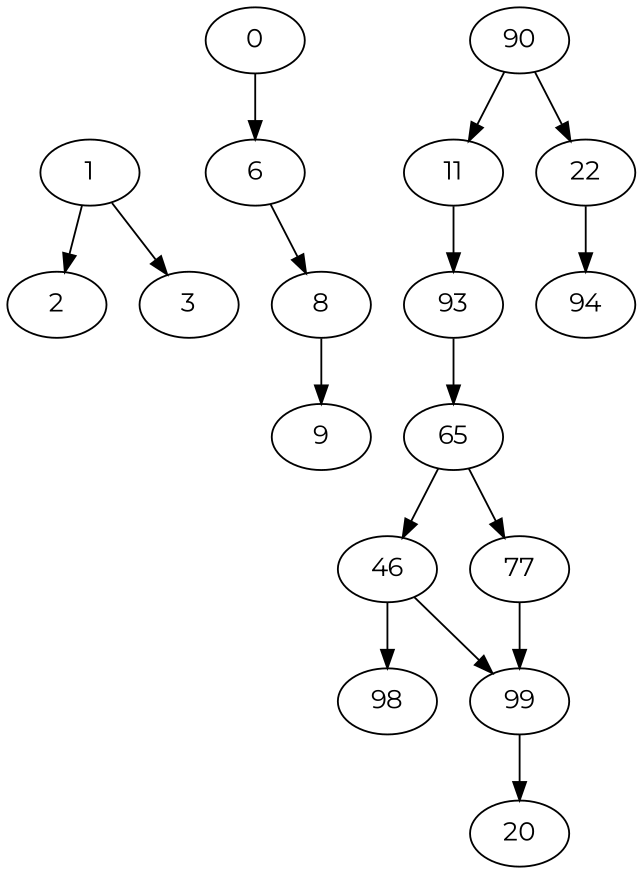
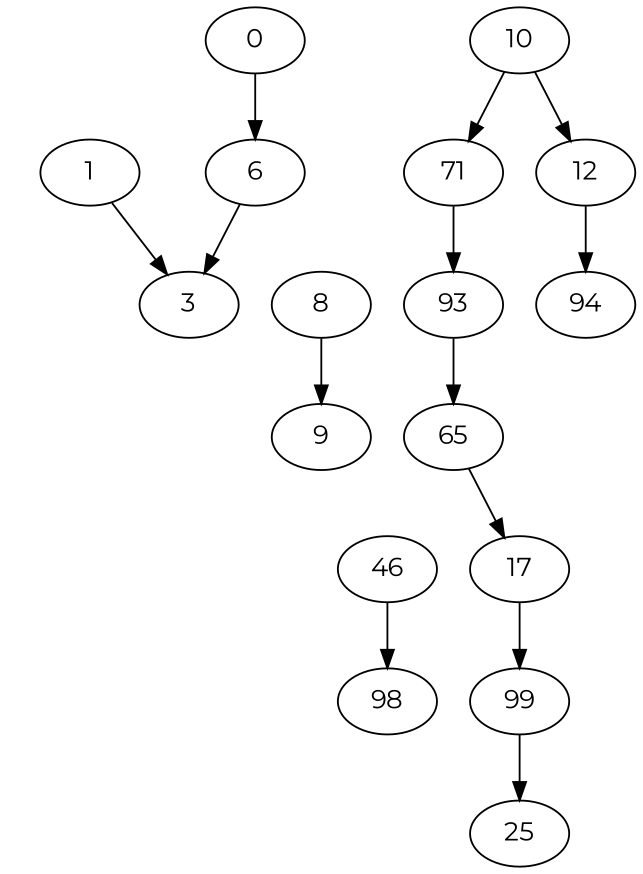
node "90": label "90" -> "10"
node "11": label "11" -> "71"
node "22": label "22" -> "12"
edge "6" -> "8": now "6" -> "3"
node "2": removed
edge "65" -> "46": removed
node "77": label "77" -> "17"
edge "46" -> "99": removed
node "20": label "20" -> "25"
